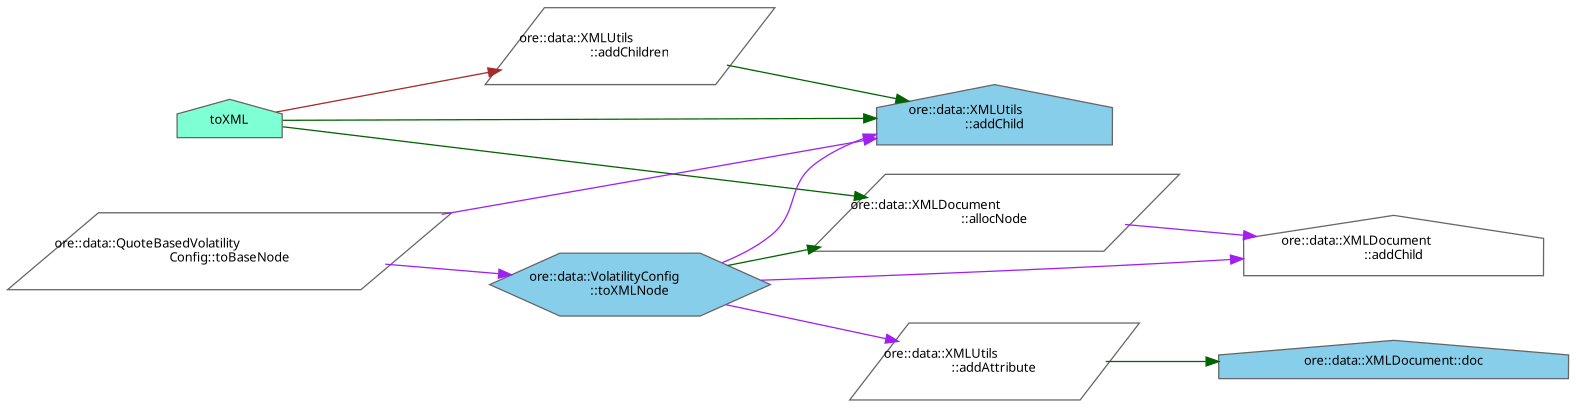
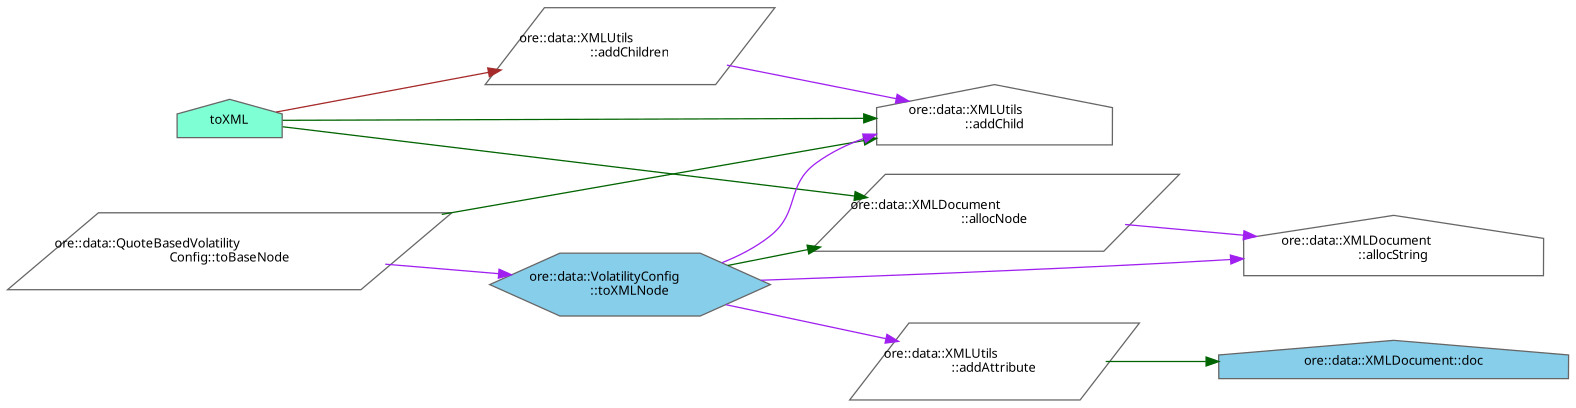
edge "ore::data::XMLUtils ::addChildren" -> "ore::data::XMLUtils ::addChild": color darkgreen -> purple
node "ore::data::XMLUtils ::addChild": fillcolor skyblue -> white
edge "ore::data::QuoteBasedVolatility Config::toBaseNode" -> "ore::data::XMLUtils ::addChild": color purple -> darkgreen
node "ore::data::XMLDocument ::addChild": label "ore::data::XMLDocument ::addChild" -> "ore::data::XMLDocument ::allocString"
